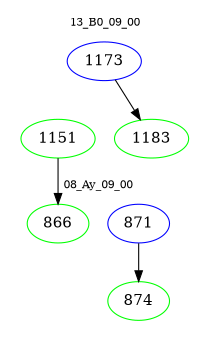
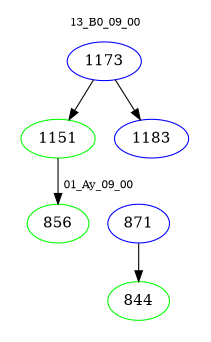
edge "1173" -> "1151": added
node "1183": color green -> blue
cluster "08_Ay_09_00": label "08_Ay_09_00" -> "01_Ay_09_00"
node "866": label "866" -> "856"
node "874": label "874" -> "844"
